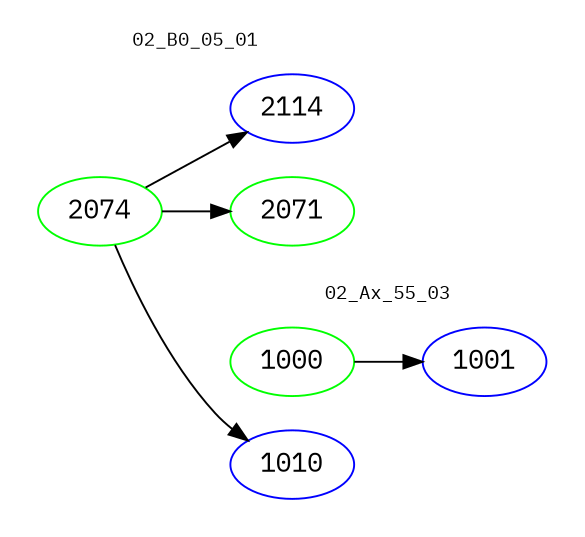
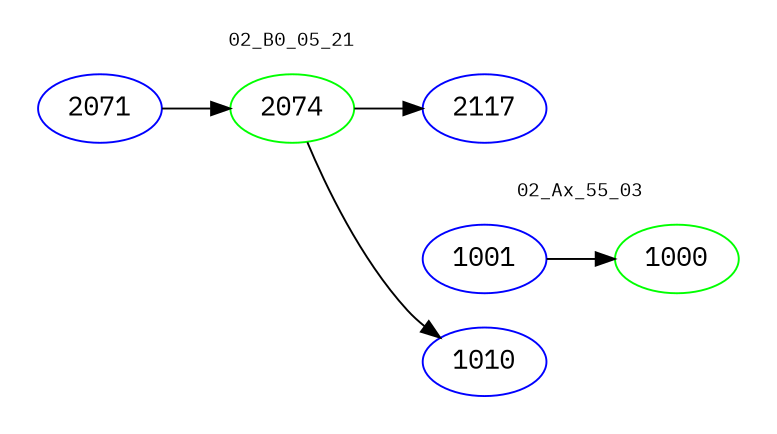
cluster "02_B0_05_01": label "02_B0_05_01" -> "02_B0_05_21"
node "2114": label "2114" -> "2117"
edge "2074" -> "2071": reversed
node "2071": color green -> blue
edge "1000" -> "1001": reversed
